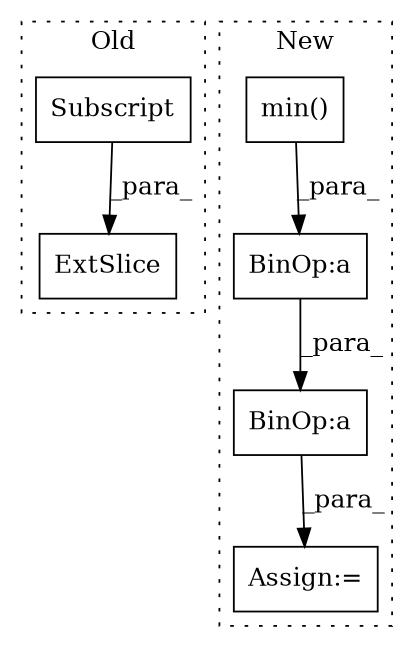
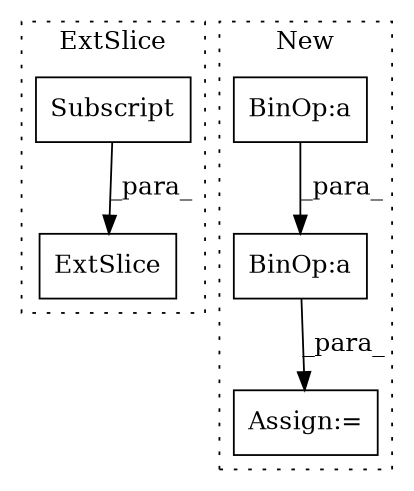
cluster "Old": label "Old" -> "ExtSlice"
node "min()": removed
